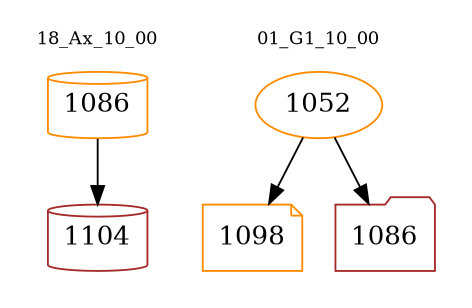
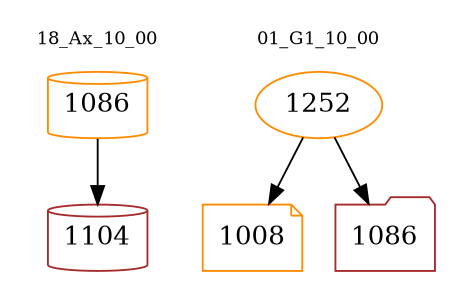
node "1052": label "1052" -> "1252"
node "1098": label "1098" -> "1008"
